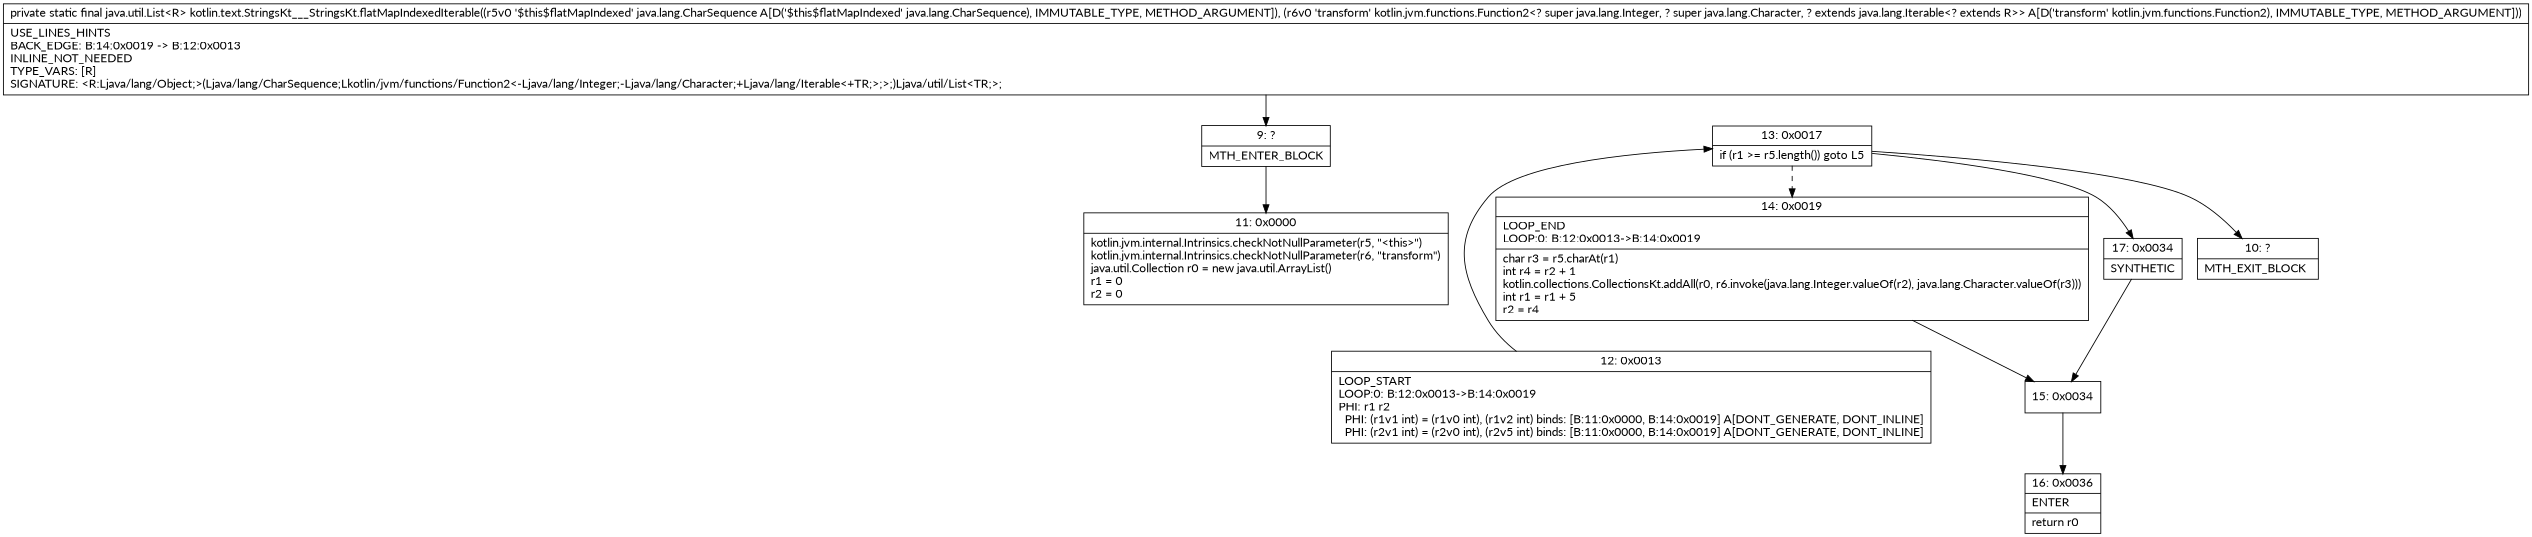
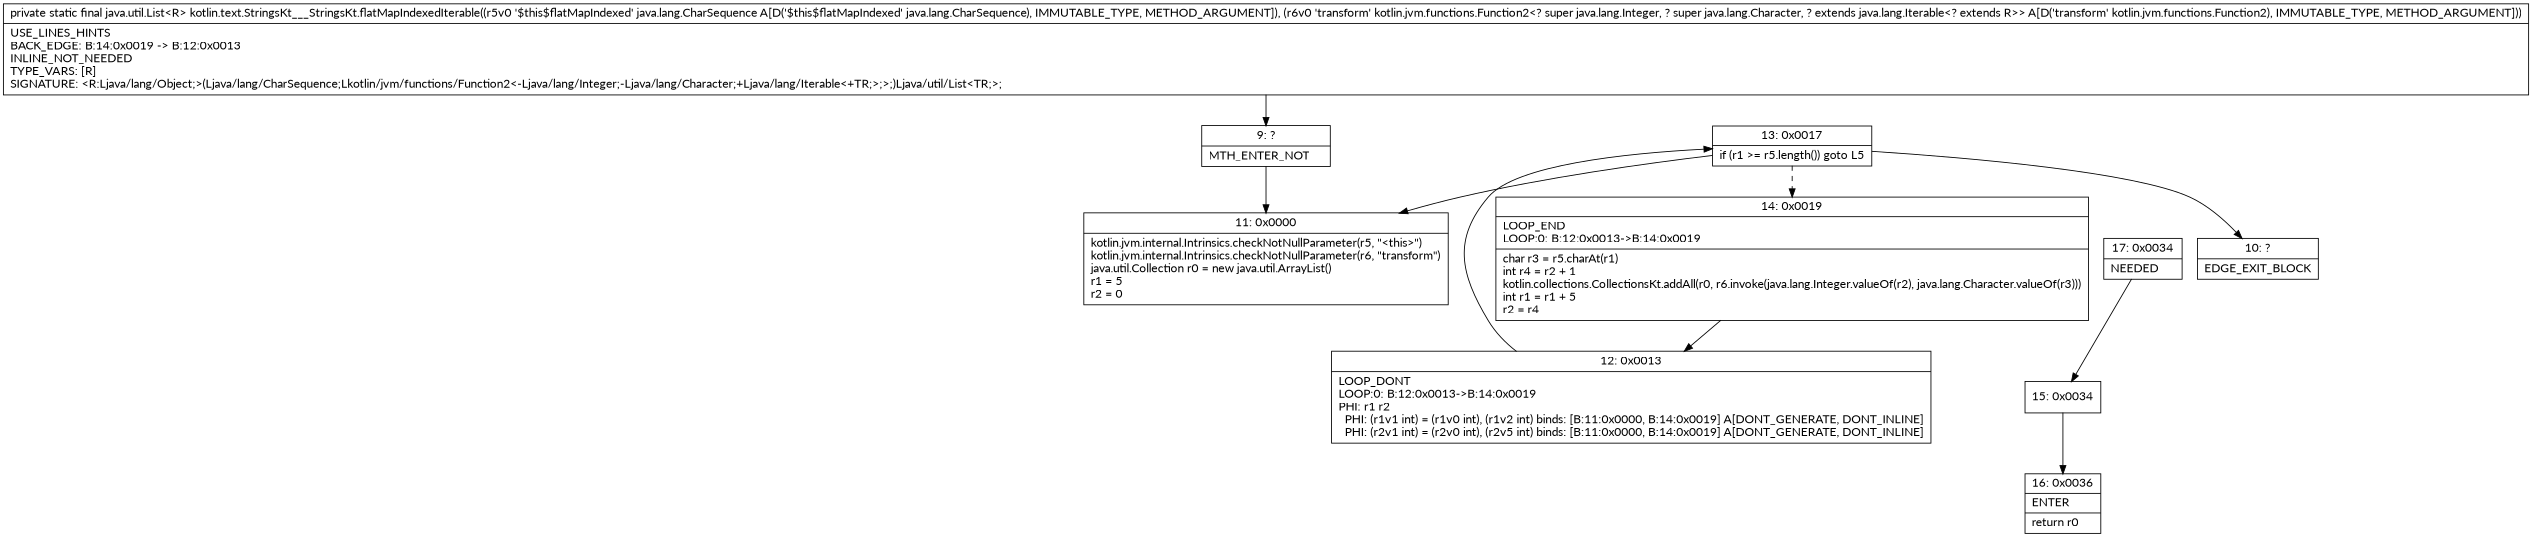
node "9: ?": text "MTH_ENTER_BLOCK" -> "MTH_ENTER_NOT"
edge "13: 0x0017" -> "17: 0x0034": now "13: 0x0017" -> "11: 0x0000"
node "17: 0x0034": text "SYNTHETIC" -> "NEEDED"
node "10: ?": text "MTH_EXIT_BLOCK" -> "EDGE_EXIT_BLOCK"
node "11: 0x0000": text "r1 = 0" -> "r1 = 5"
edge "14: 0x0019" -> "15: 0x0034": now "14: 0x0019" -> "12: 0x0013"
node "12: 0x0013": text "LOOP_START" -> "LOOP_DONT"
